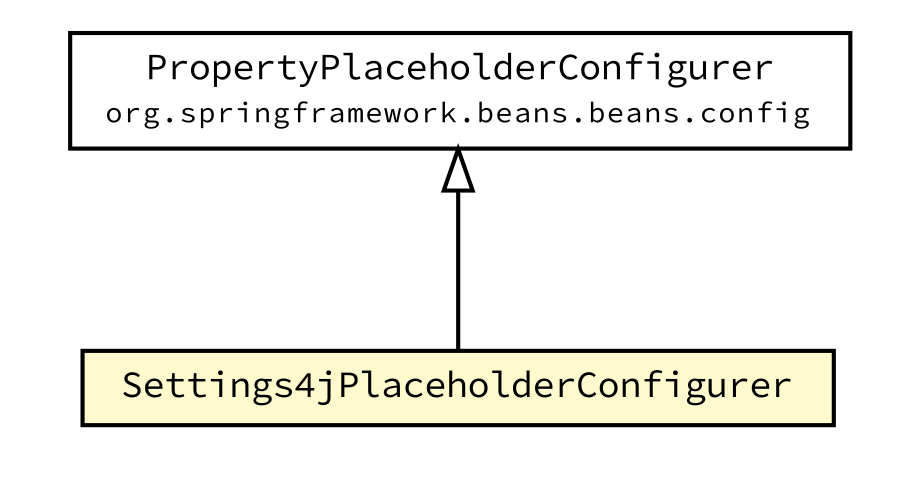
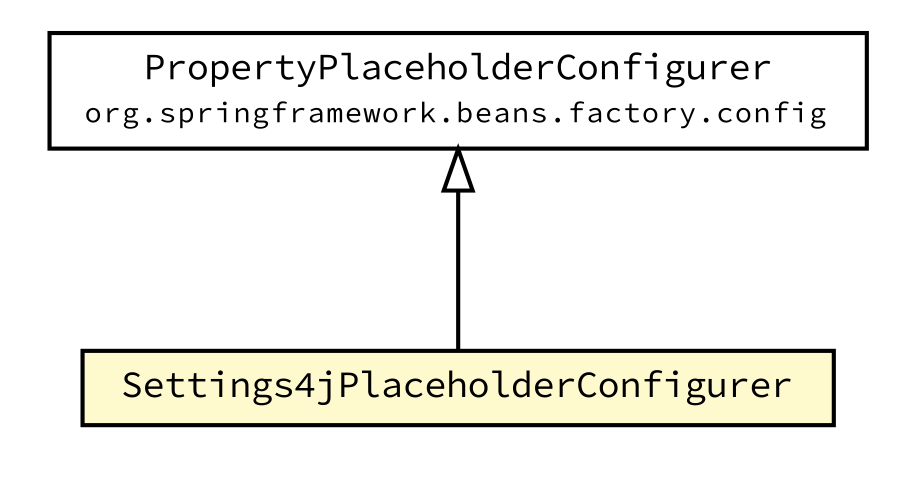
node "PropertyPlaceholderConfigurer": text "org.springframework.beans.beans.config" -> "org.springframework.beans.factory.config"
